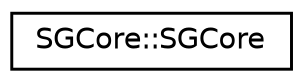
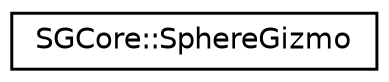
node "SGCore::SGCore": label "SGCore::SGCore" -> "SGCore::SphereGizmo"
